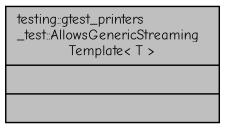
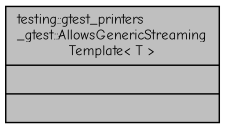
node "testing::gtest_printers": text "_test::AllowsGenericStreaming" -> "_gtest::AllowsGenericStreaming"
